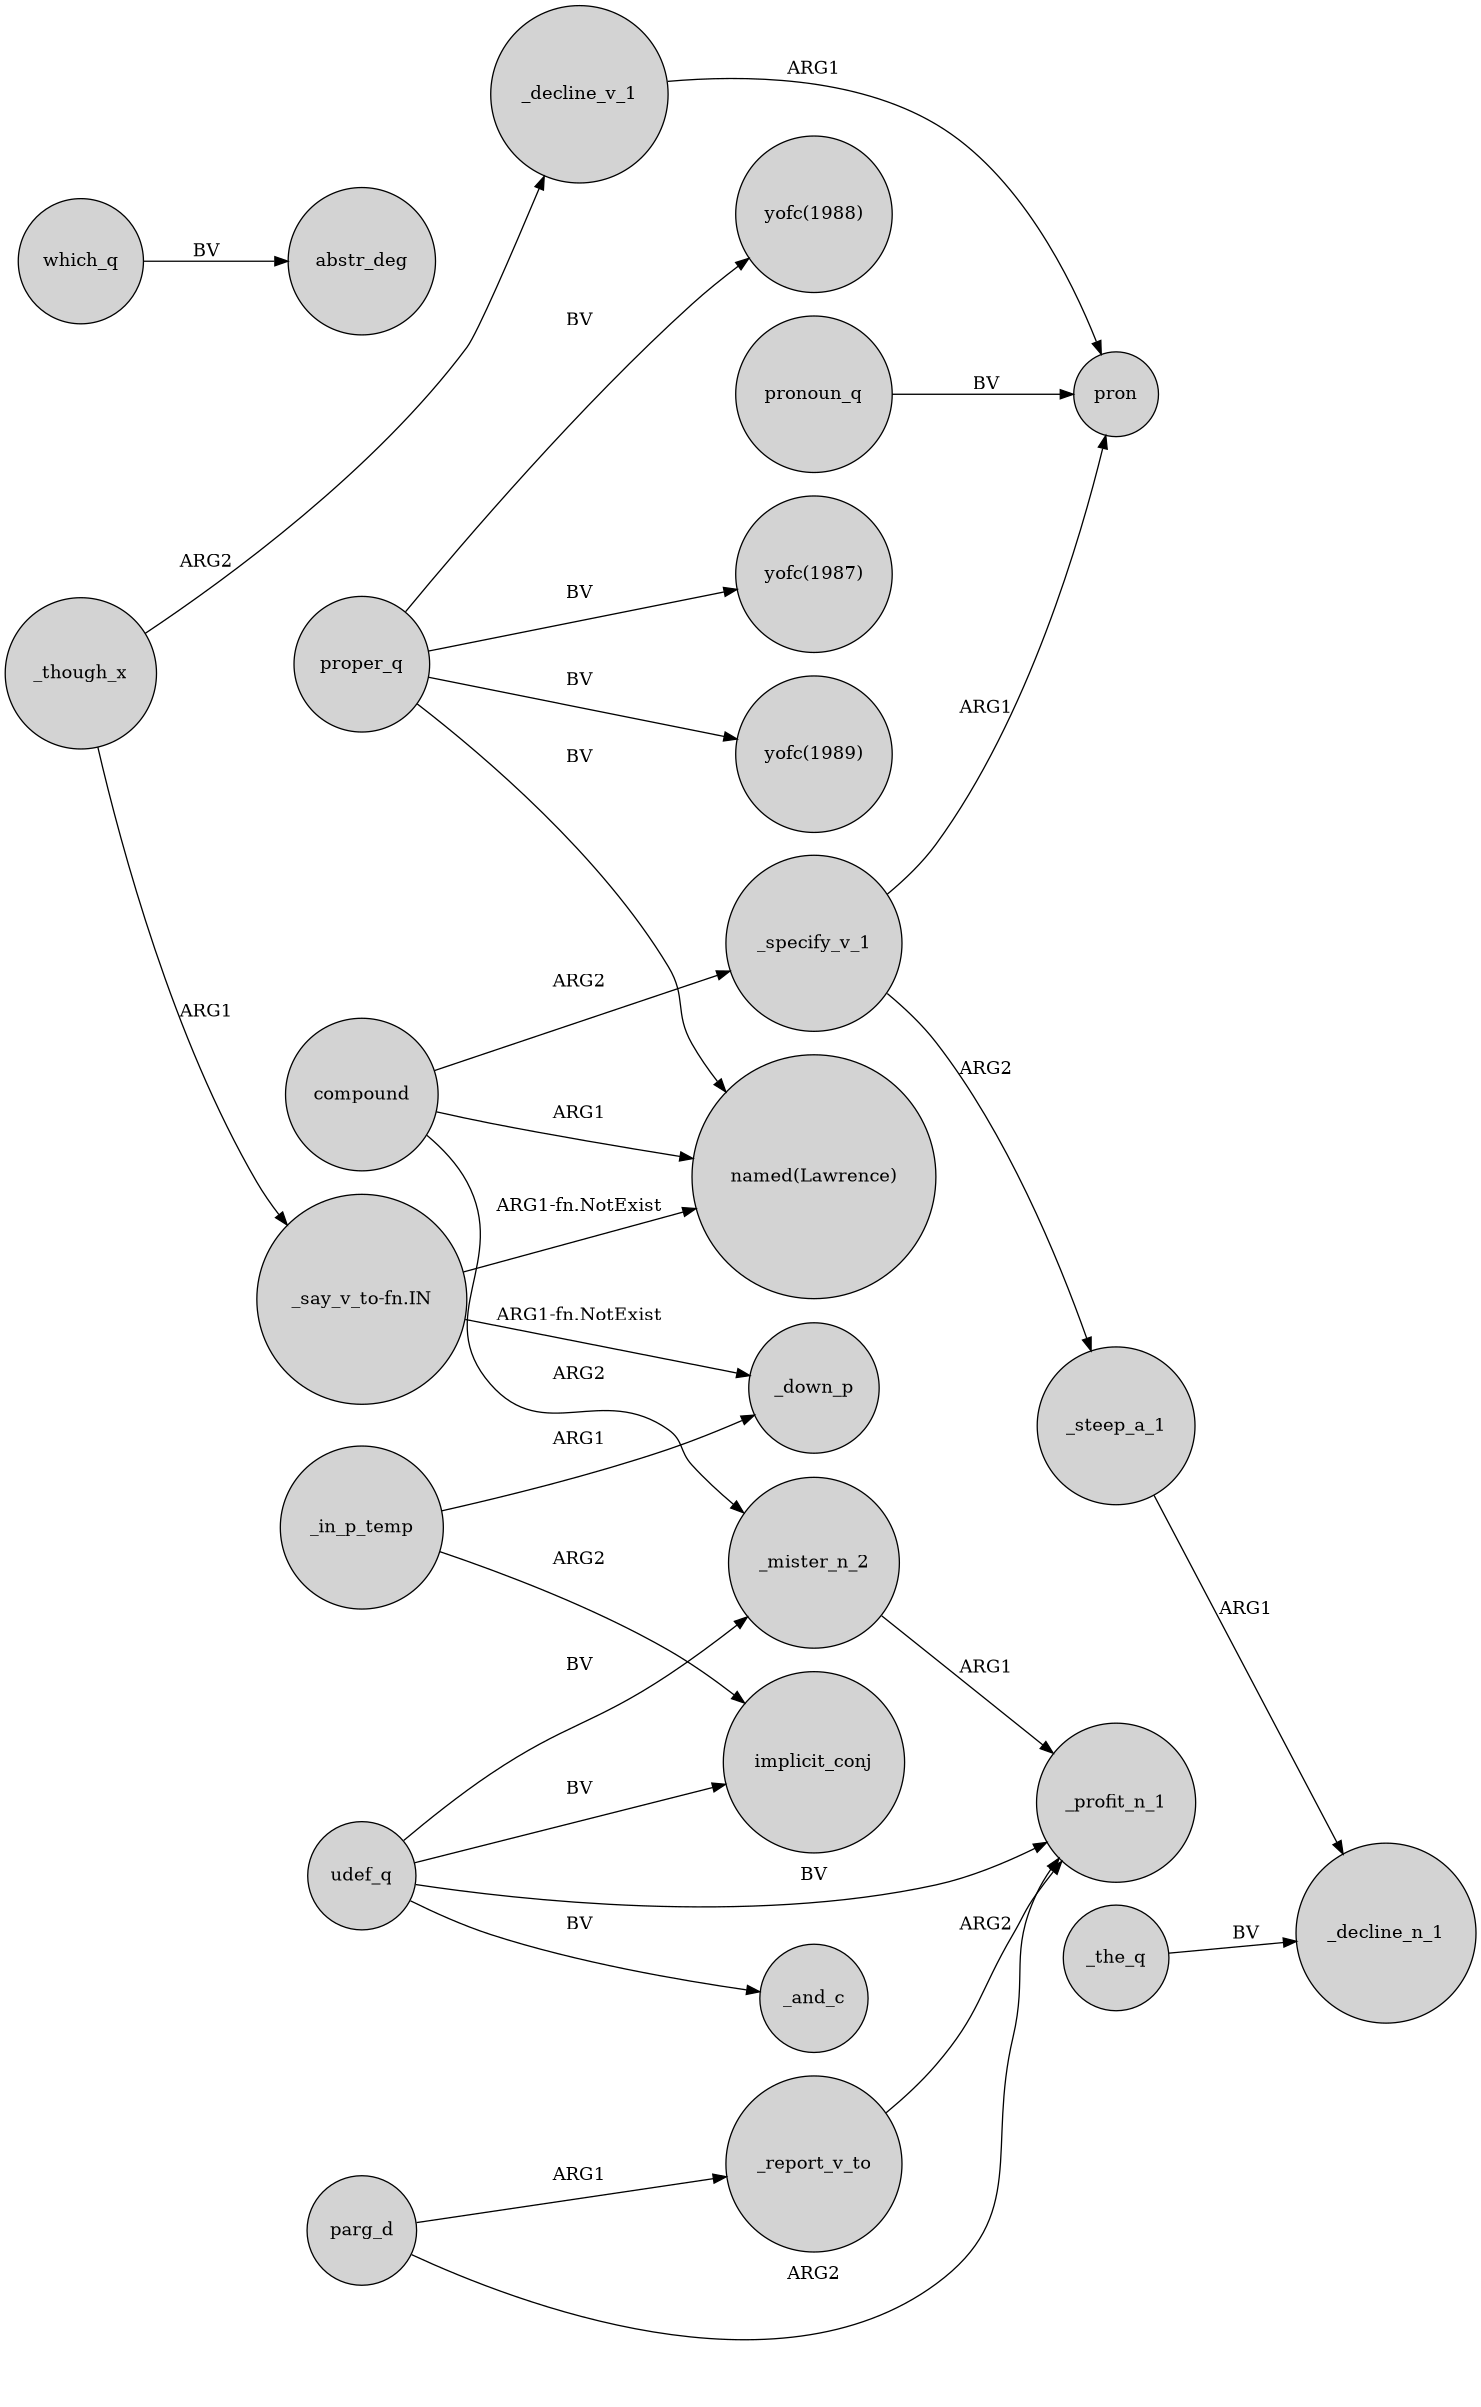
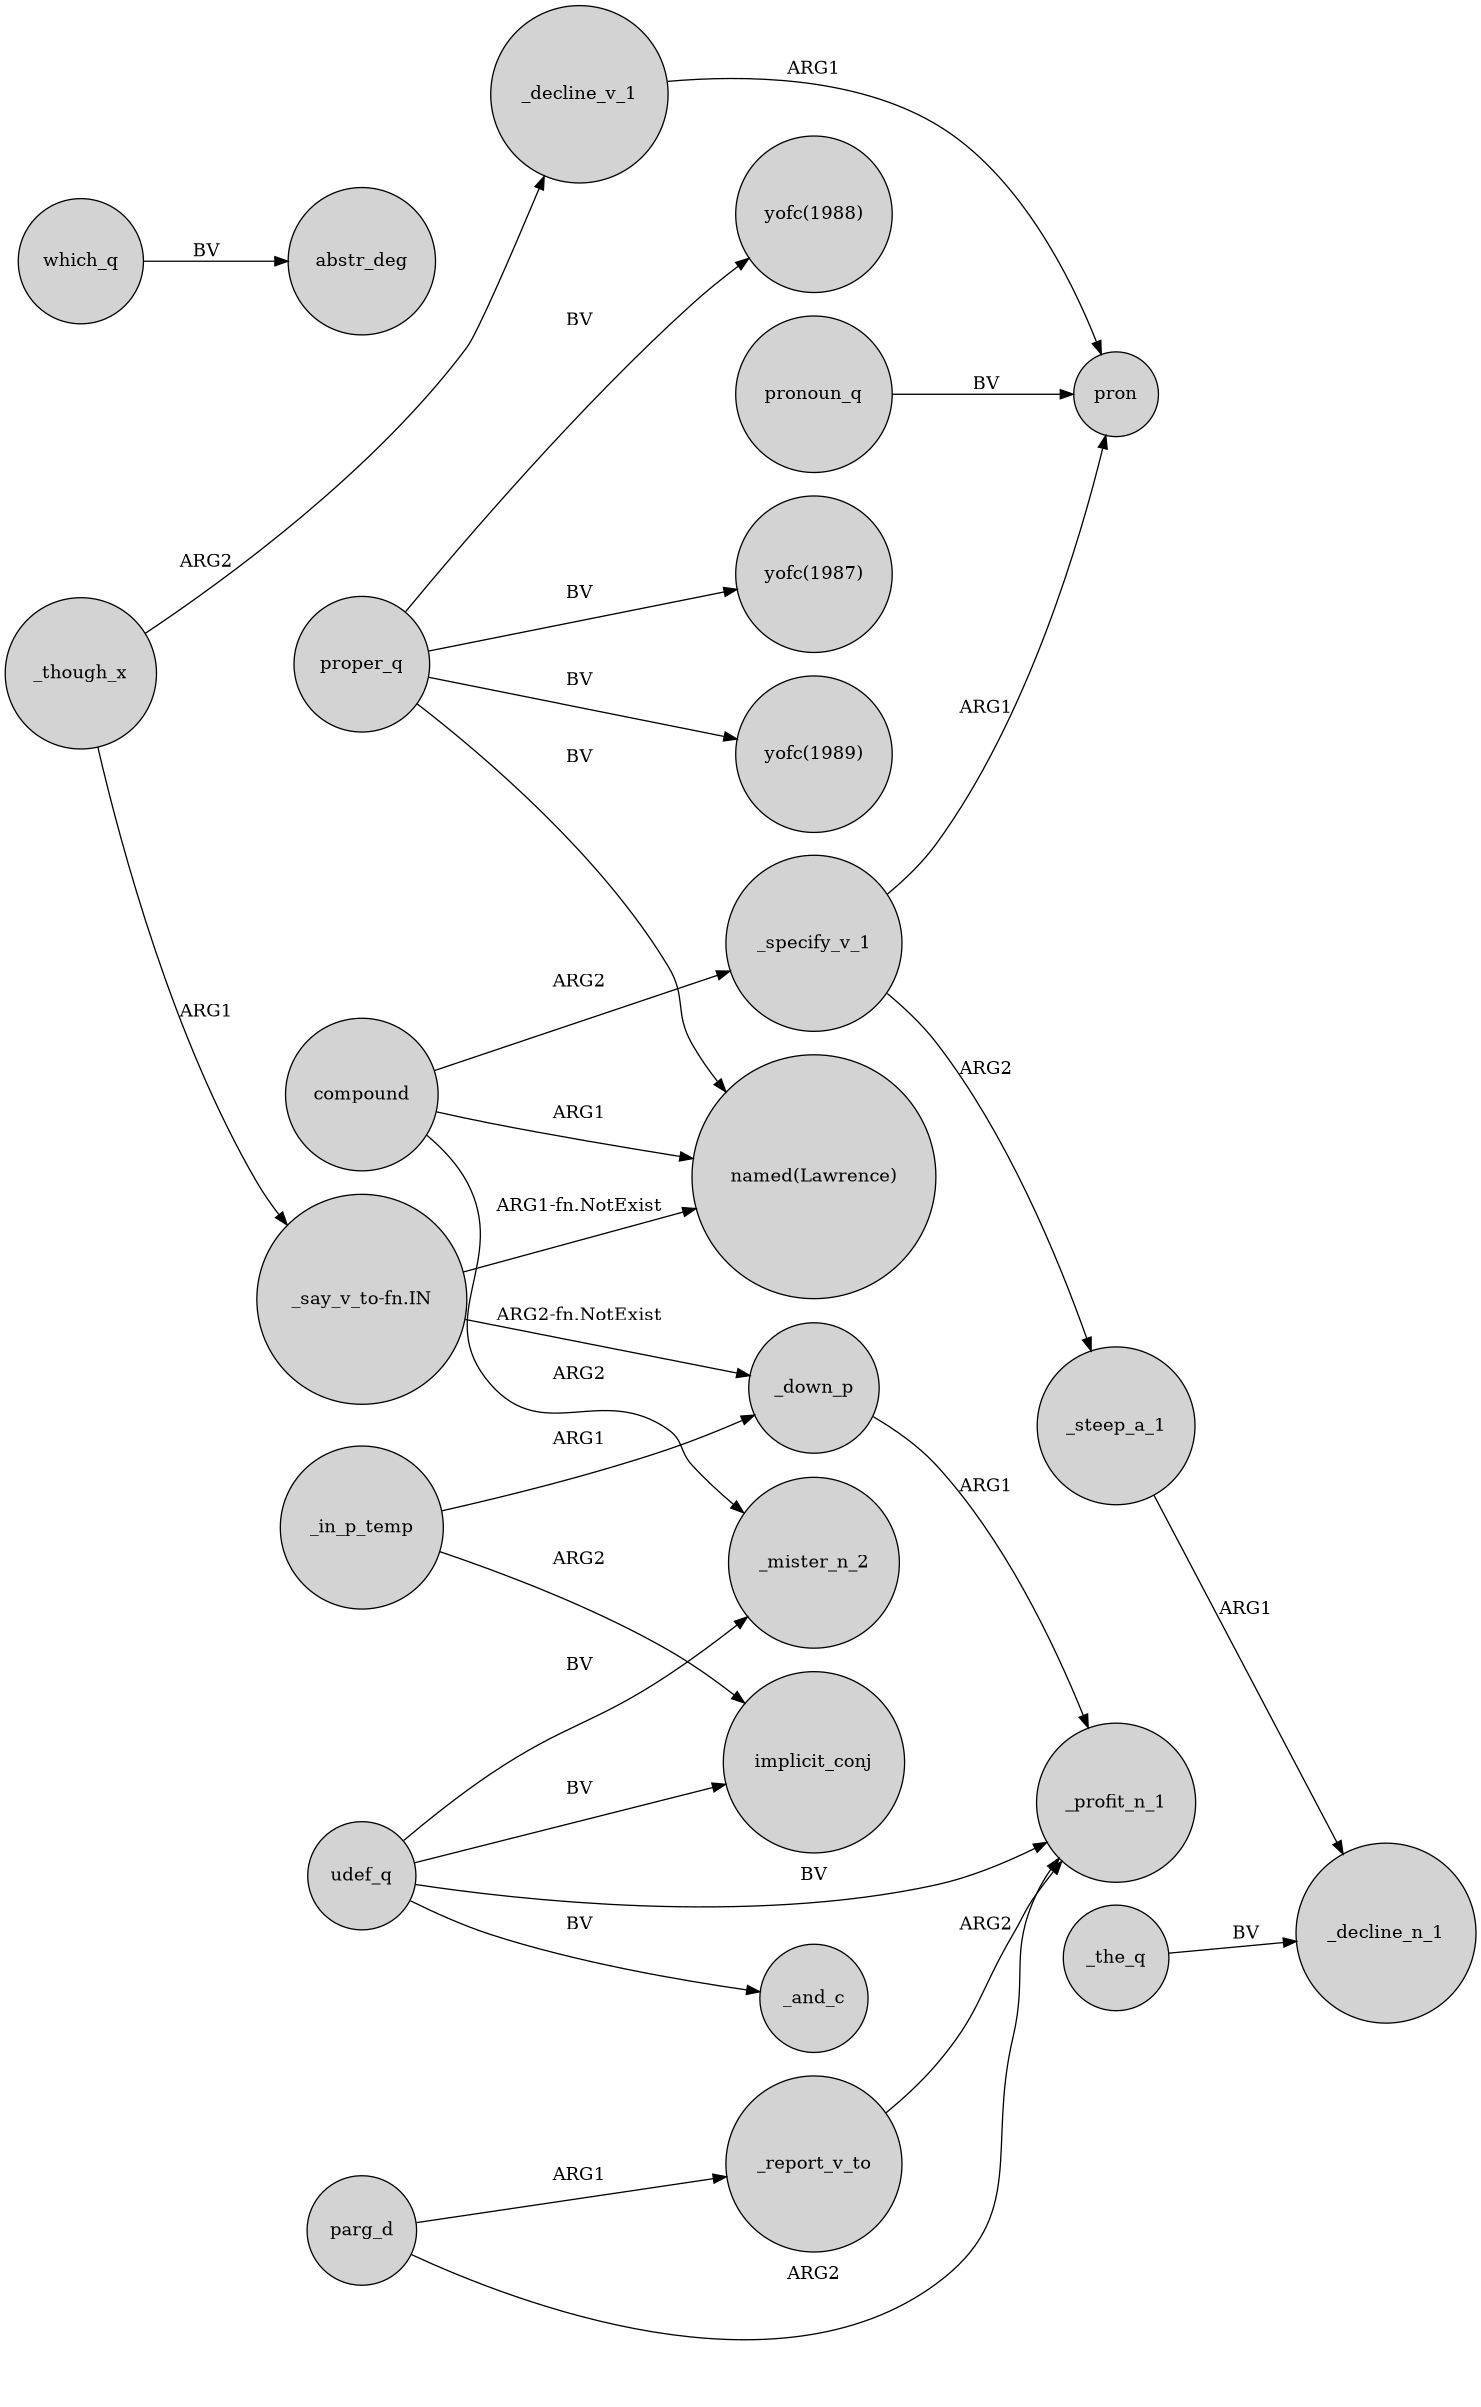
edge "_say_v_to-fn.IN" -> "_down_p": label "ARG1-fn.NotExist" -> "ARG2-fn.NotExist"
edge "_mister_n_2" -> "_profit_n_1": now "_down_p" -> "_profit_n_1"
